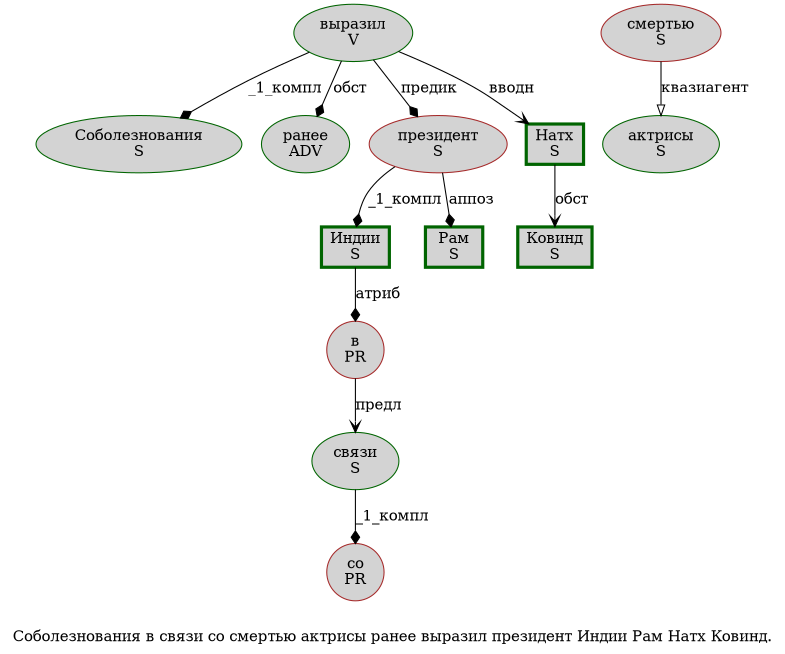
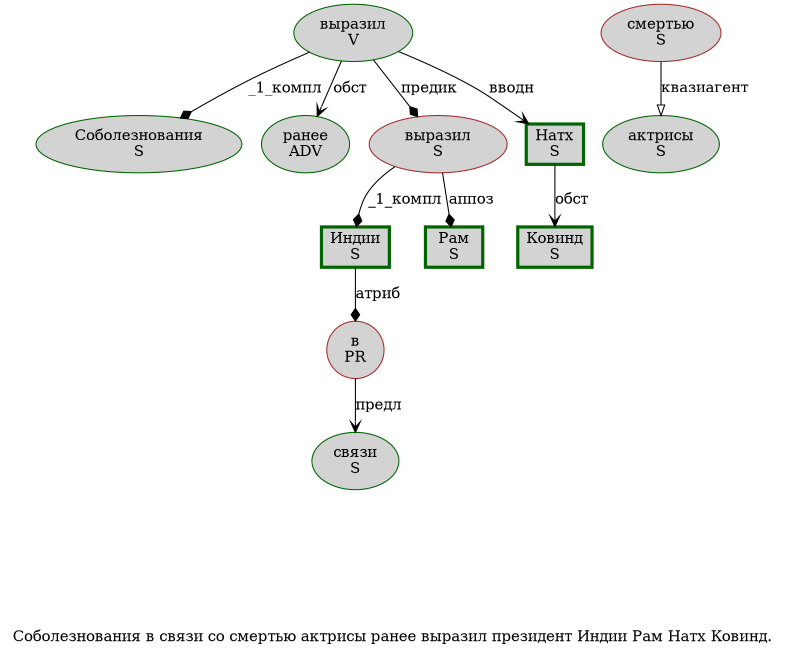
edge "выразил V" -> "ранее ADV": arrowhead diamond -> vee
node "президент S": label "президент S" -> "выразил S"
node "со PR": removed
